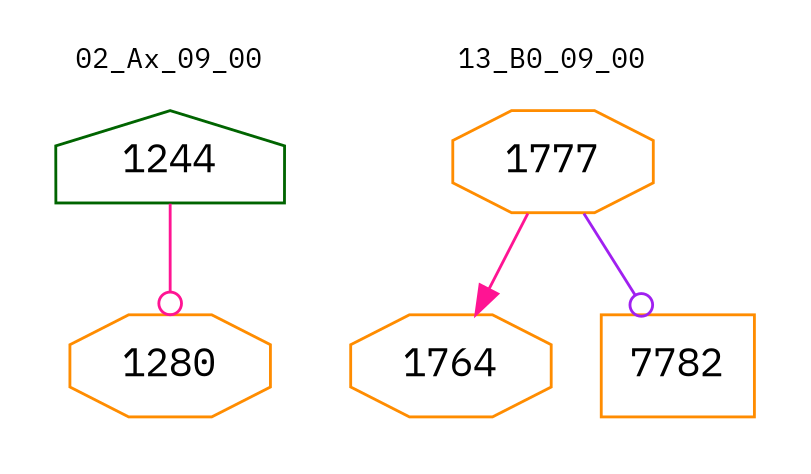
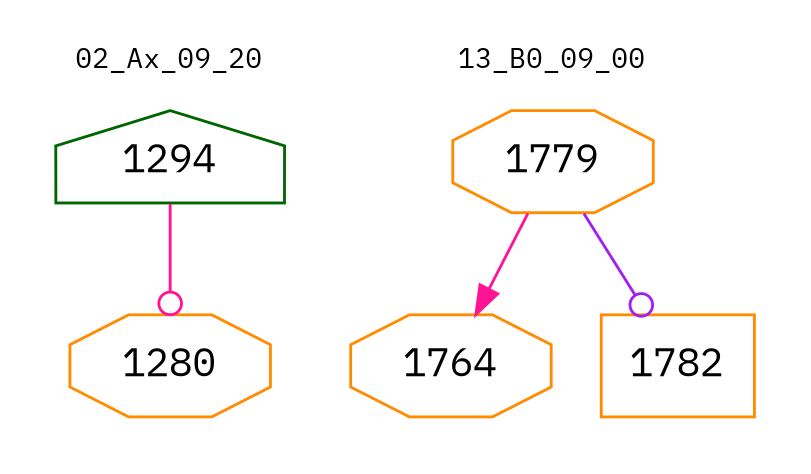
cluster "02_Ax_09_00": label "02_Ax_09_00" -> "02_Ax_09_20"
node "1244": label "1244" -> "1294"
node "1777": label "1777" -> "1779"
node "7782": label "7782" -> "1782"
